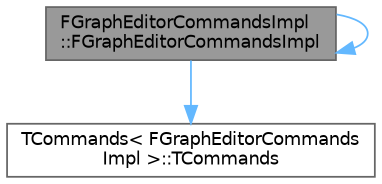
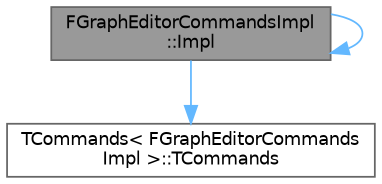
node "FGraphEditorCommandsImpl ::FGraphEditorCommandsImpl": label "FGraphEditorCommandsImpl ::FGraphEditorCommandsImpl" -> "FGraphEditorCommandsImpl ::Impl"
